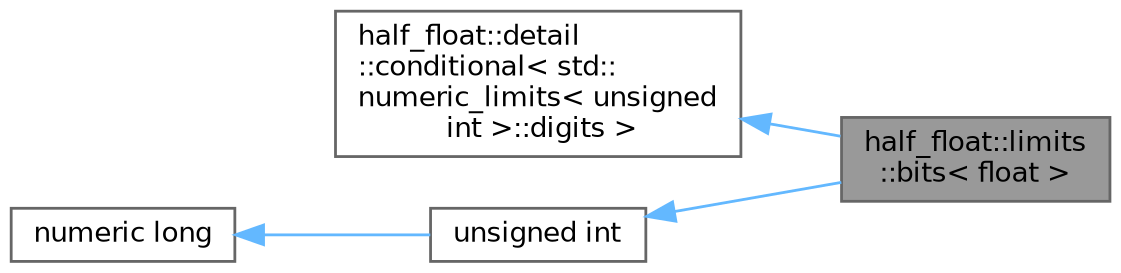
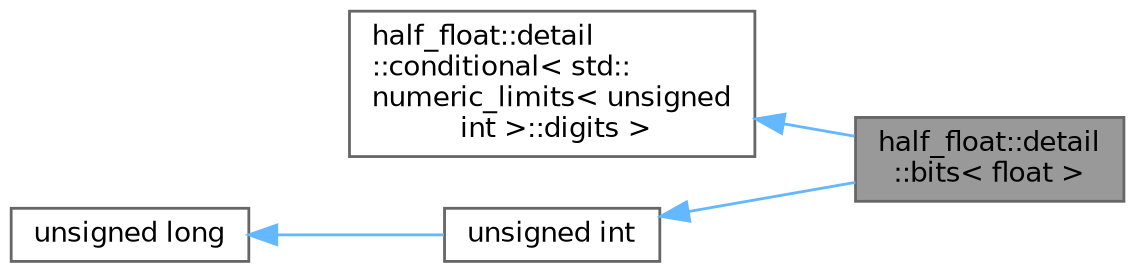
node "half_float::limits ::bits< float >": label "half_float::limits ::bits< float >" -> "half_float::detail ::bits< float >"
node "numeric long": label "numeric long" -> "unsigned long"
